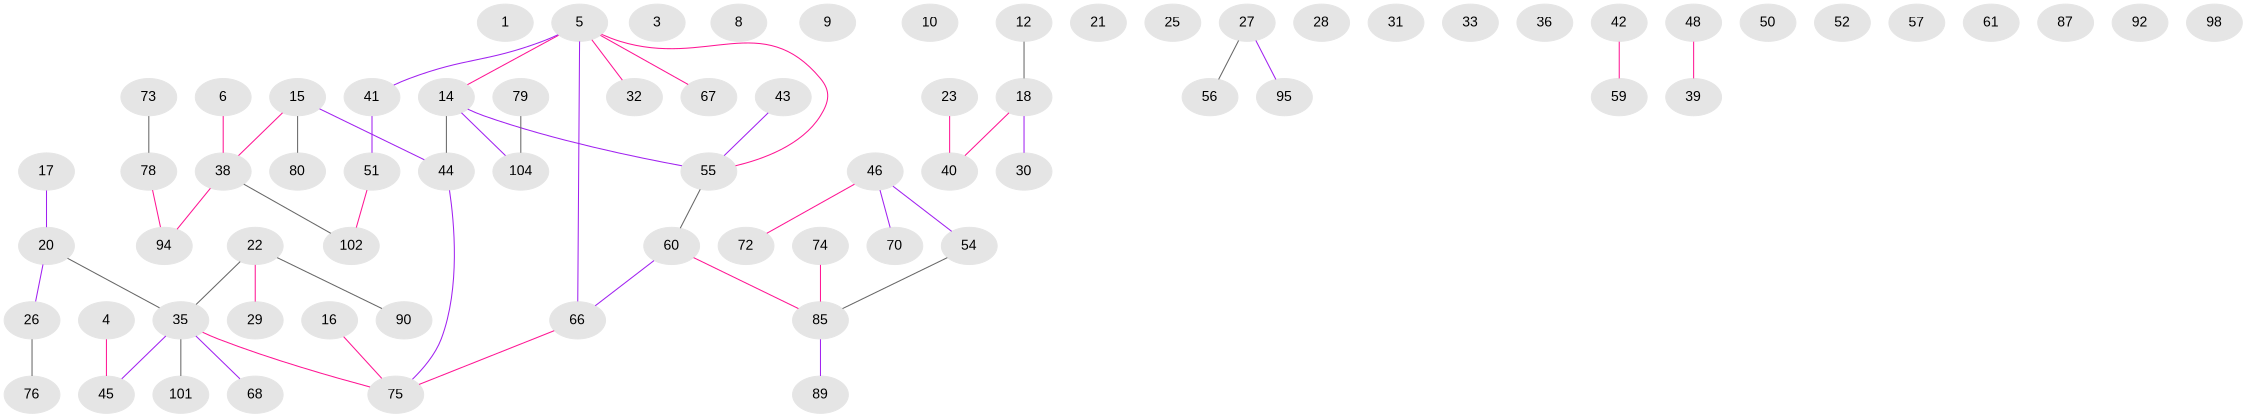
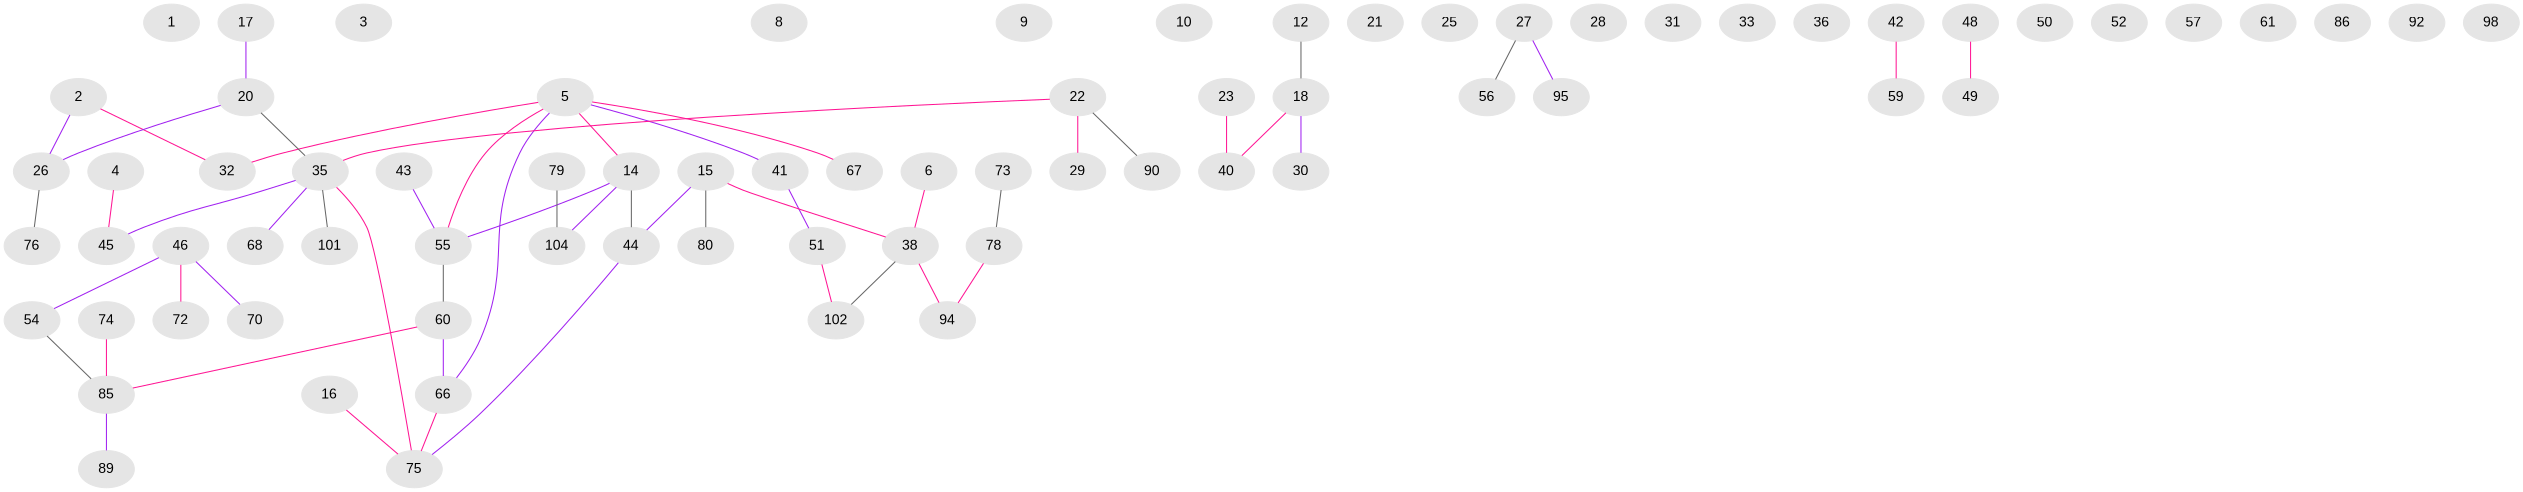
node "87": label "87" -> "86"
node "2": added
node "39": label "39" -> "49"
edge "22" -- "35": color gray40 -> deeppink
